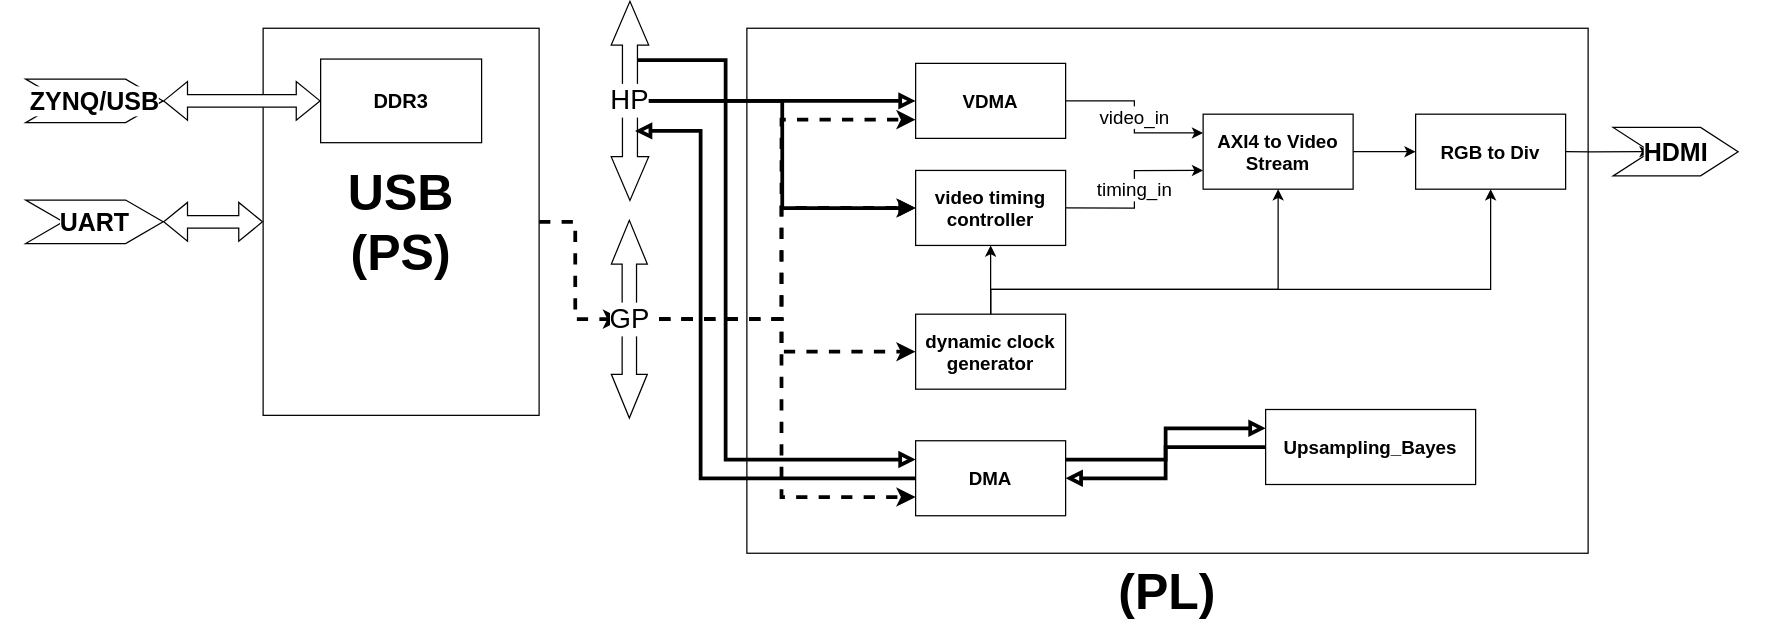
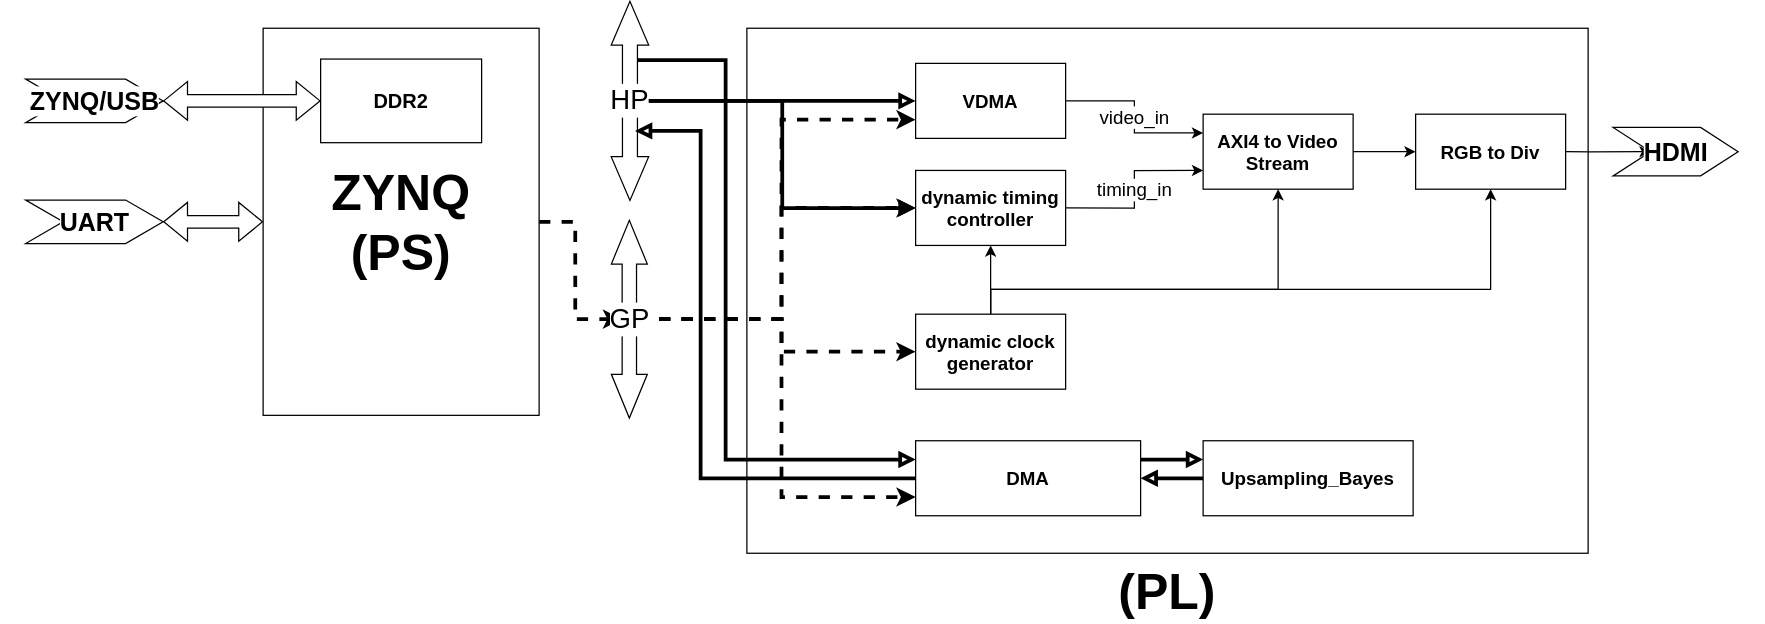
node "DDR3": label "DDR3" -> "DDR2"
node "video timing controller": label "video timing controller" -> "dynamic timing controller"
node "USB (PS)": label "USB (PS)" -> "ZYNQ (PS)"
node "Upsampling_Bayes": moved (1371, 447) -> (1308, 478)
node "DMA": size 150x75 -> 225x75
